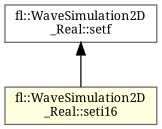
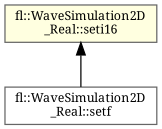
edge "fl::WaveSimulation2D _Real::seti16" -> "fl::WaveSimulation2D _Real::setf": reversed
